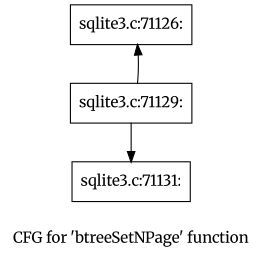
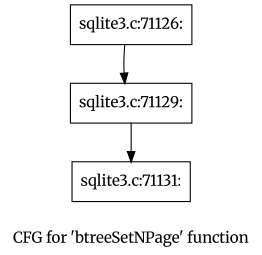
edge "sqlite3.c:71129:" -> "sqlite3.c:71126:": reversed
